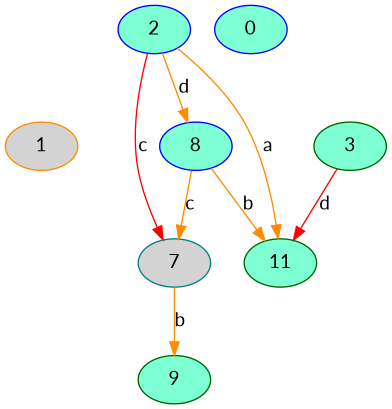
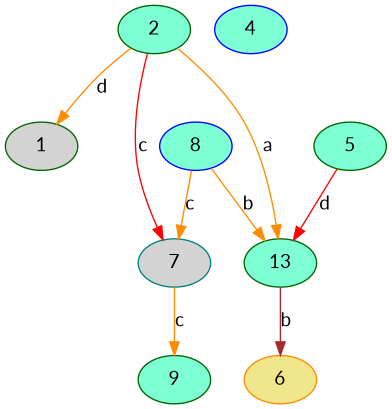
node "2": color blue -> darkgreen
node "0": label "0" -> "4"
edge "2" -> "8": now "2" -> "1"
node "1": color darkorange -> darkgreen
node "3": label "3" -> "5"
node "11": label "11" -> "13"
edge "7" -> "9": label "b" -> "c"
node "6": added
